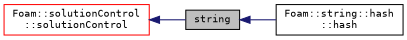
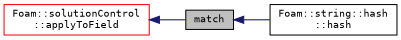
node "Foam::solutionControl ::solutionControl": label "Foam::solutionControl ::solutionControl" -> "Foam::solutionControl ::applyToField"
node "string": label "string" -> "match"
